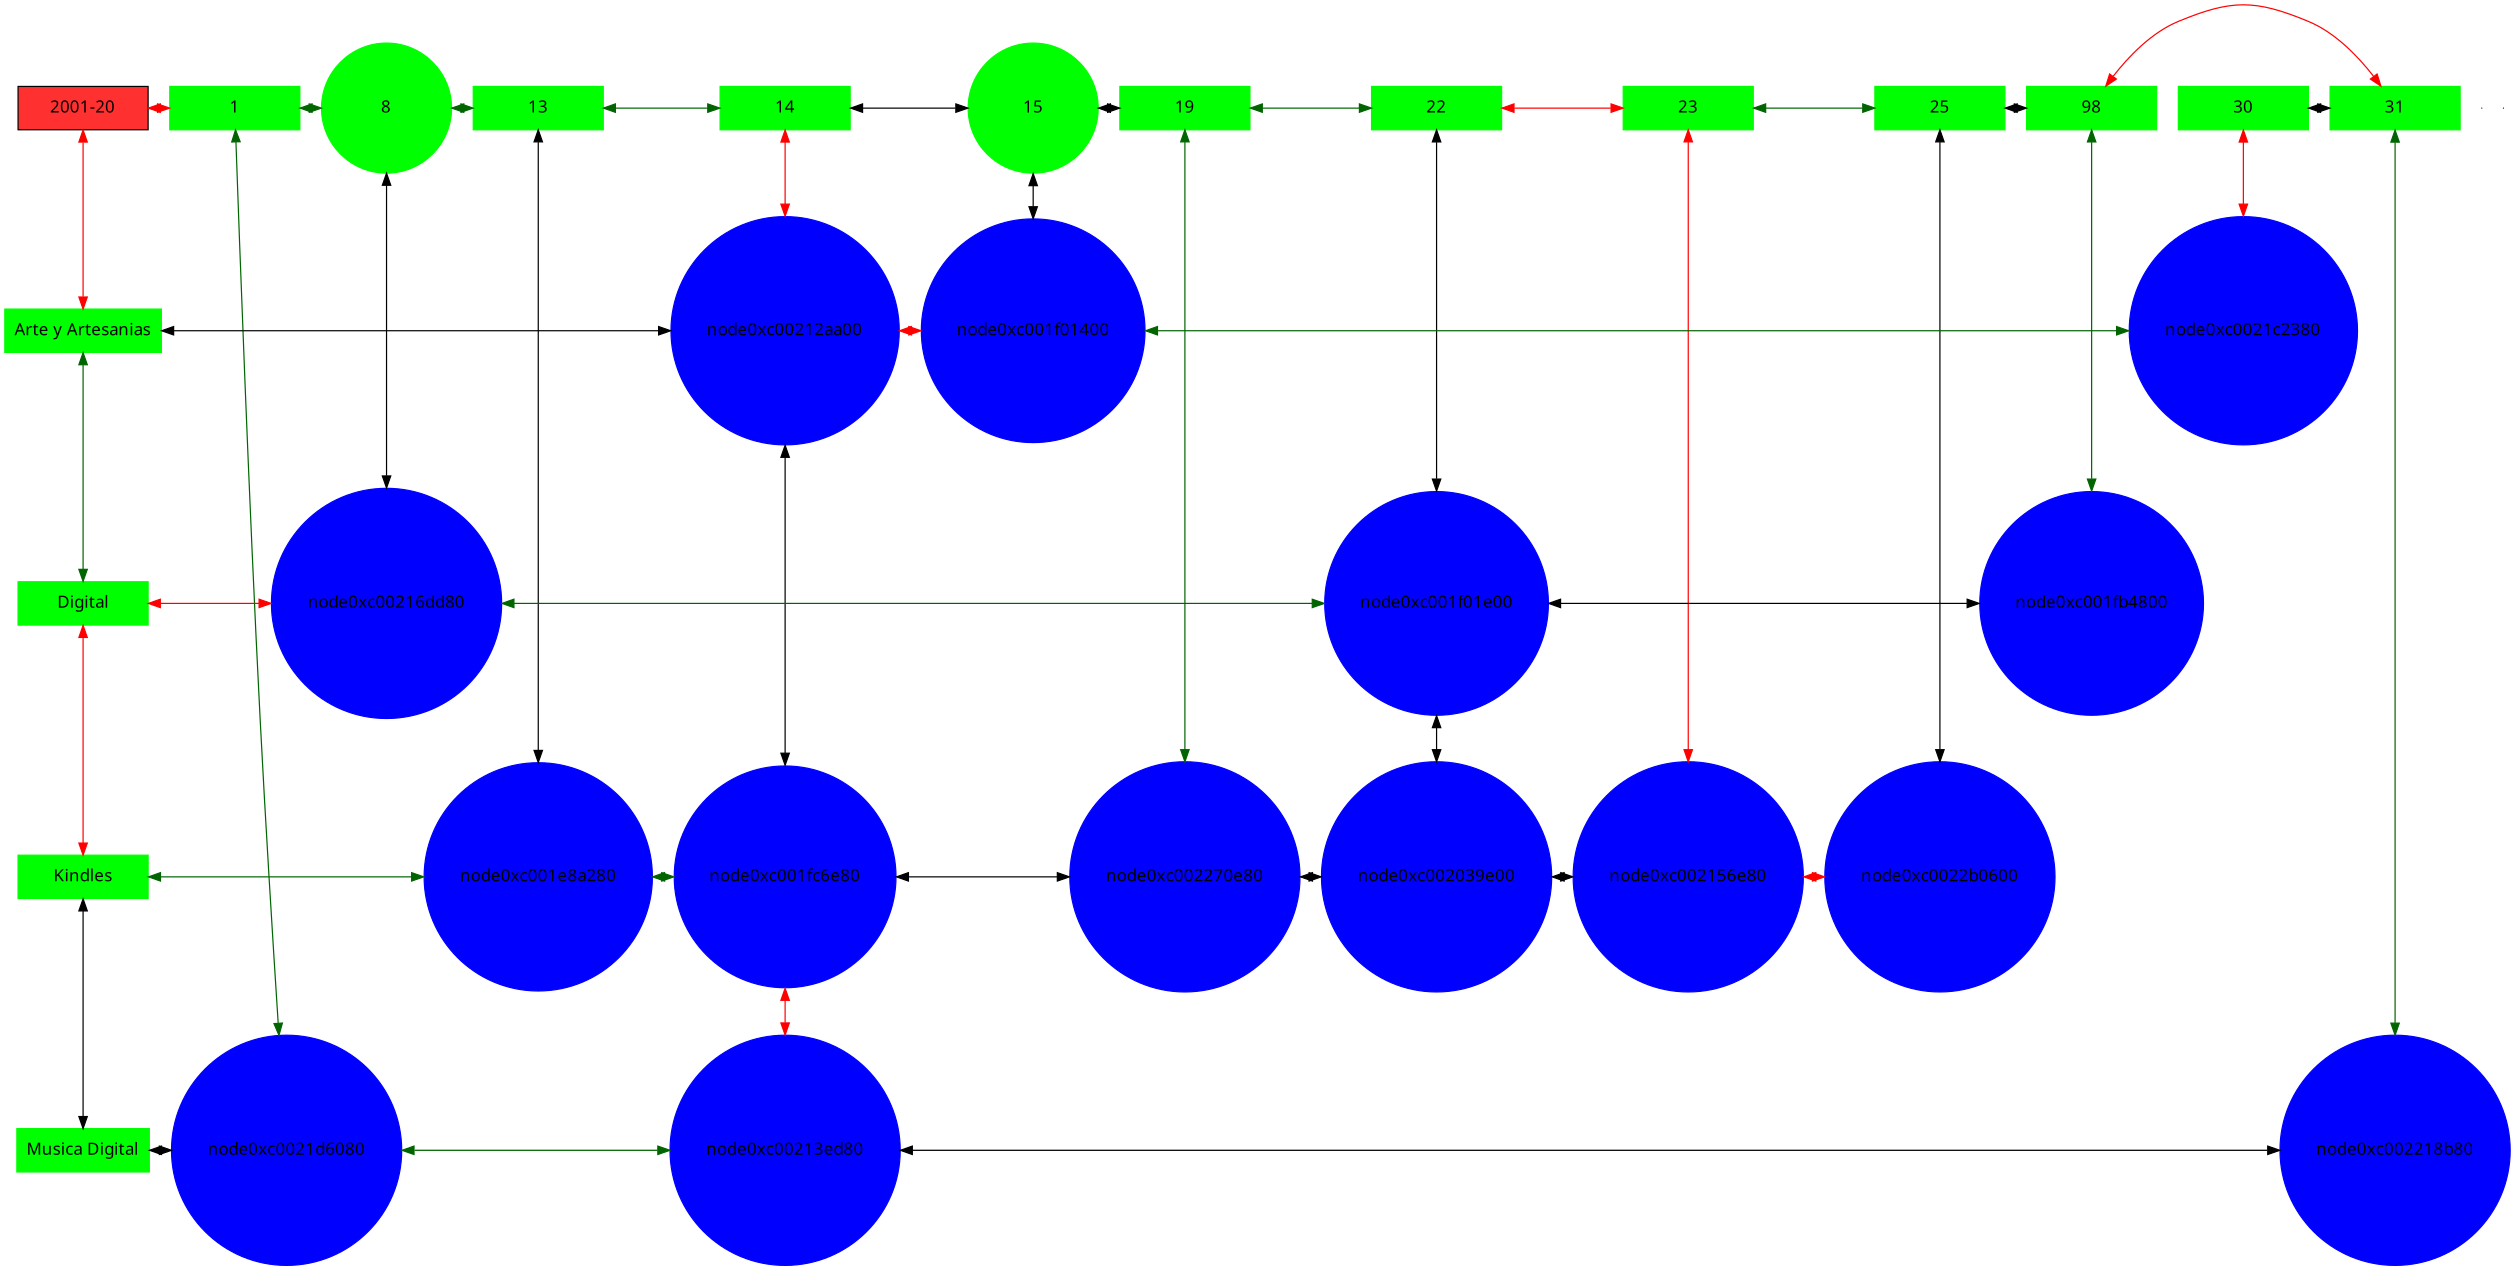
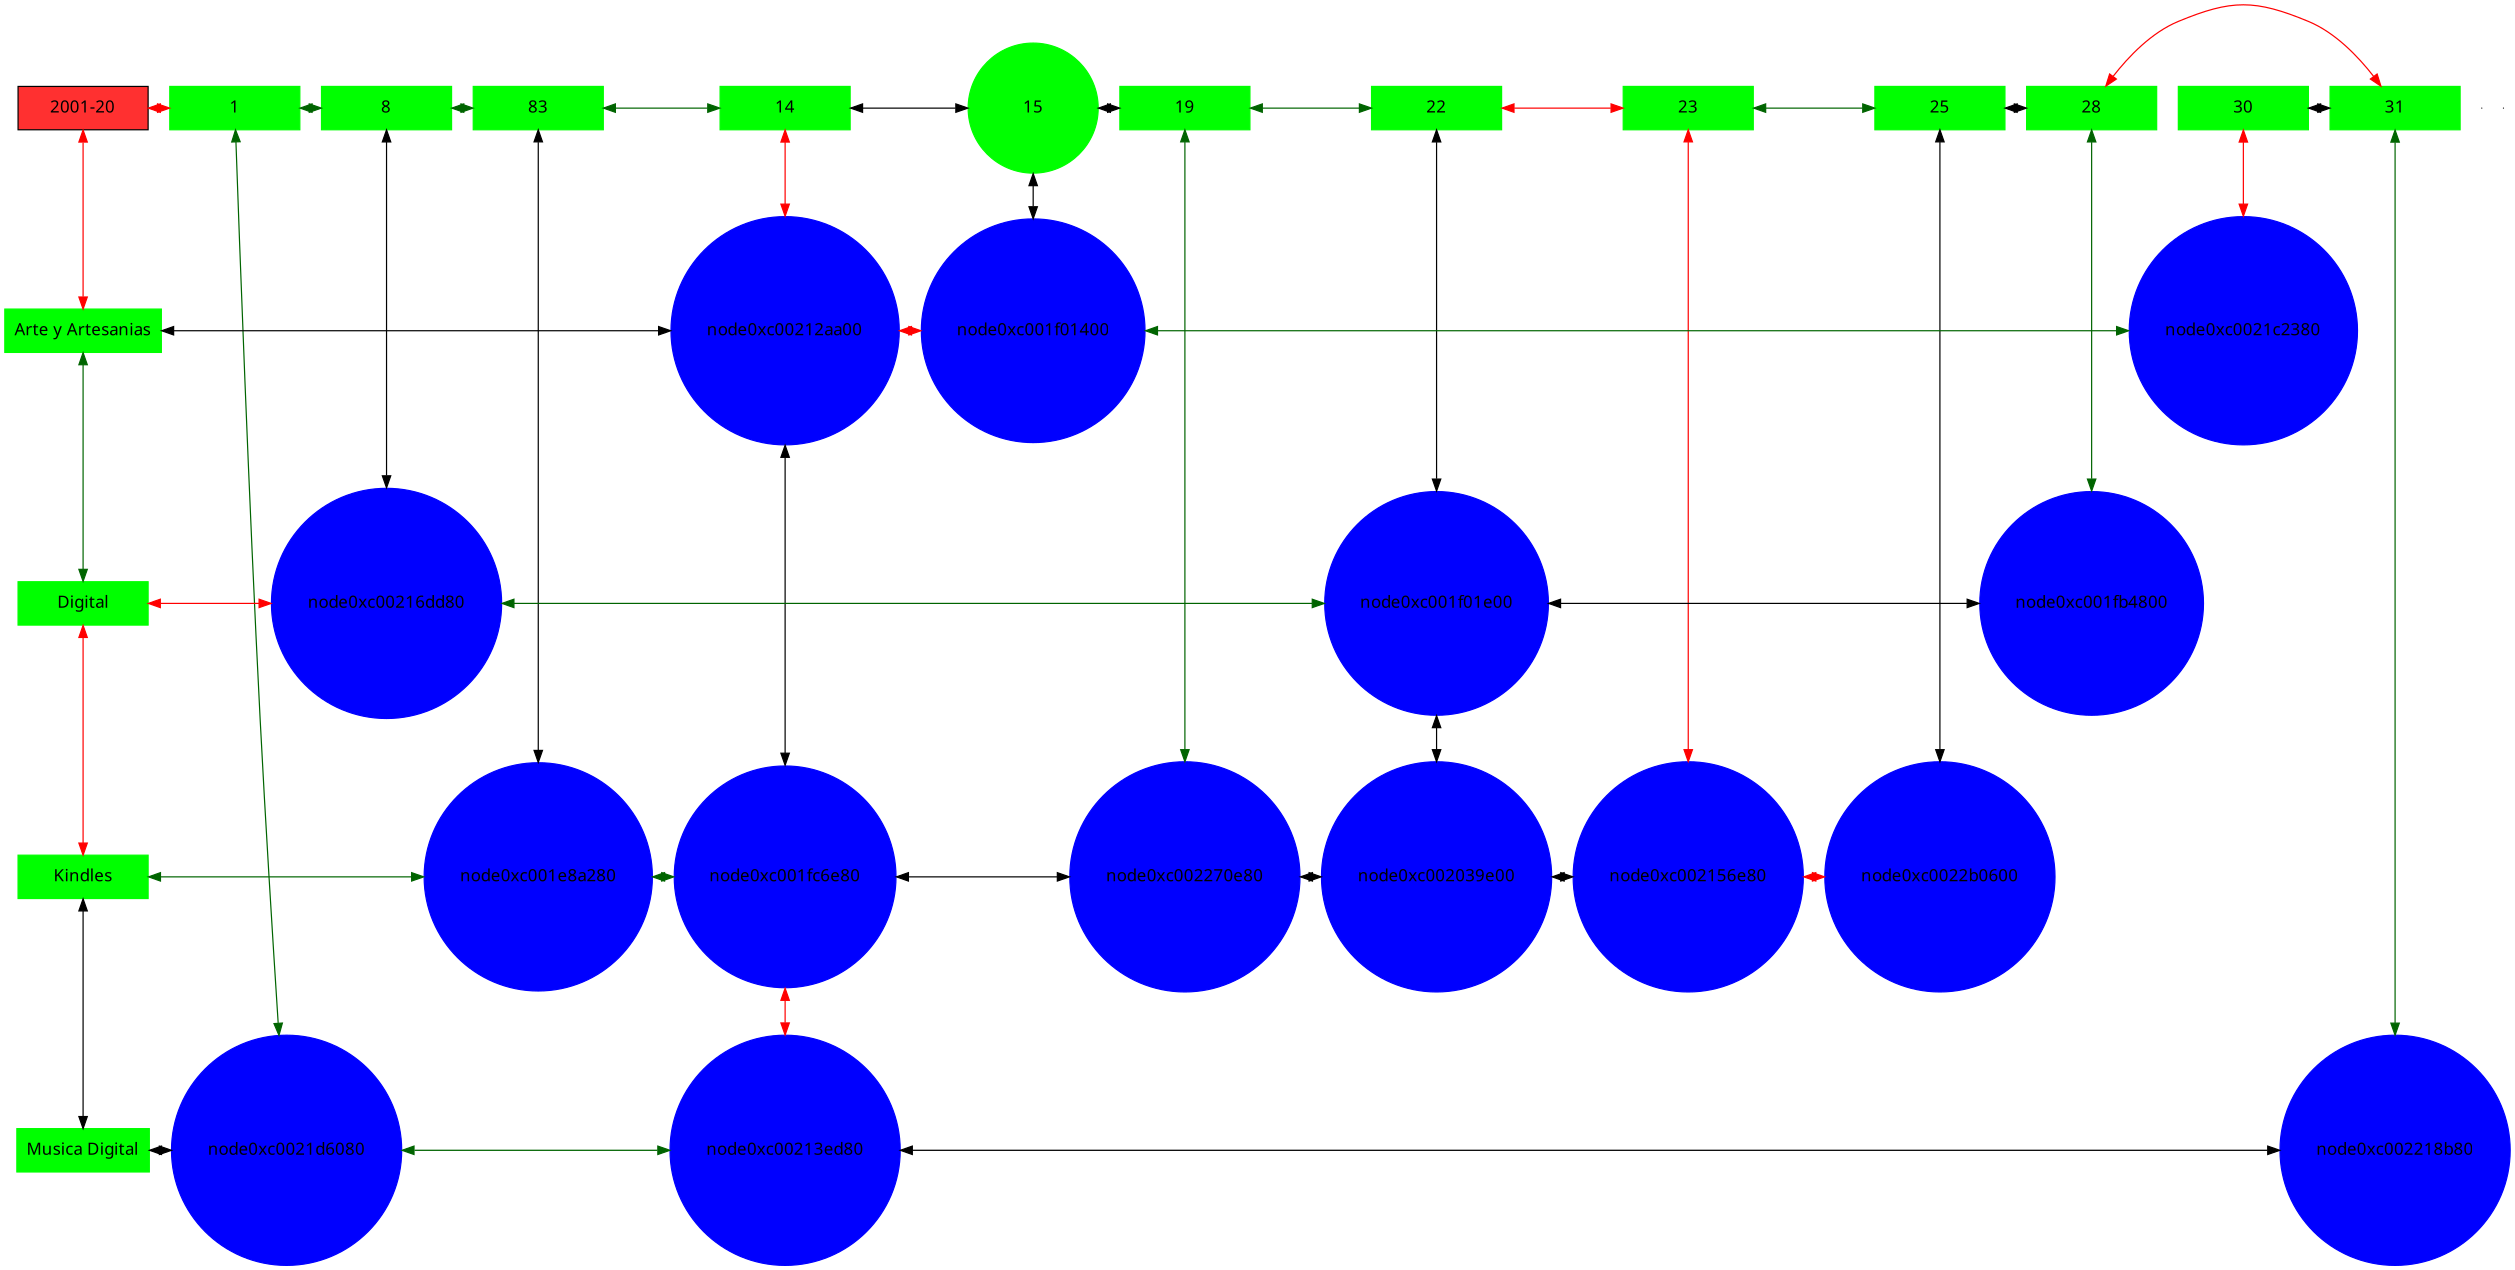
node "8": shape circle -> box
node "13": label "13" -> "83"
node "98": label "98" -> "28"
